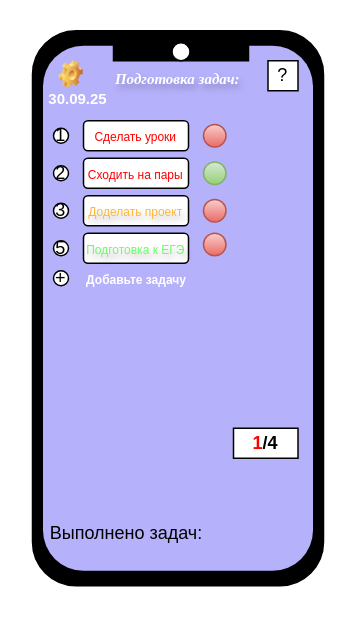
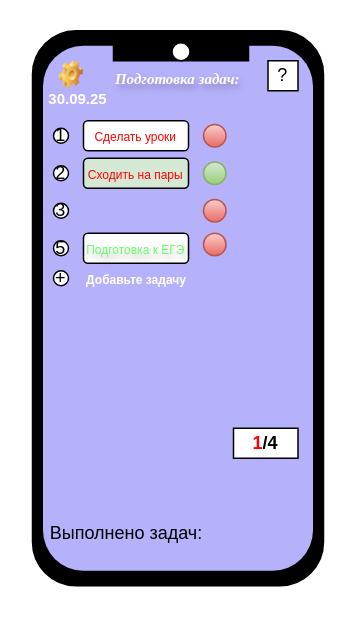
node "Сходить на пары": fillcolor #ffffff -> #d5e8d4
node "Доделать проект": removed
